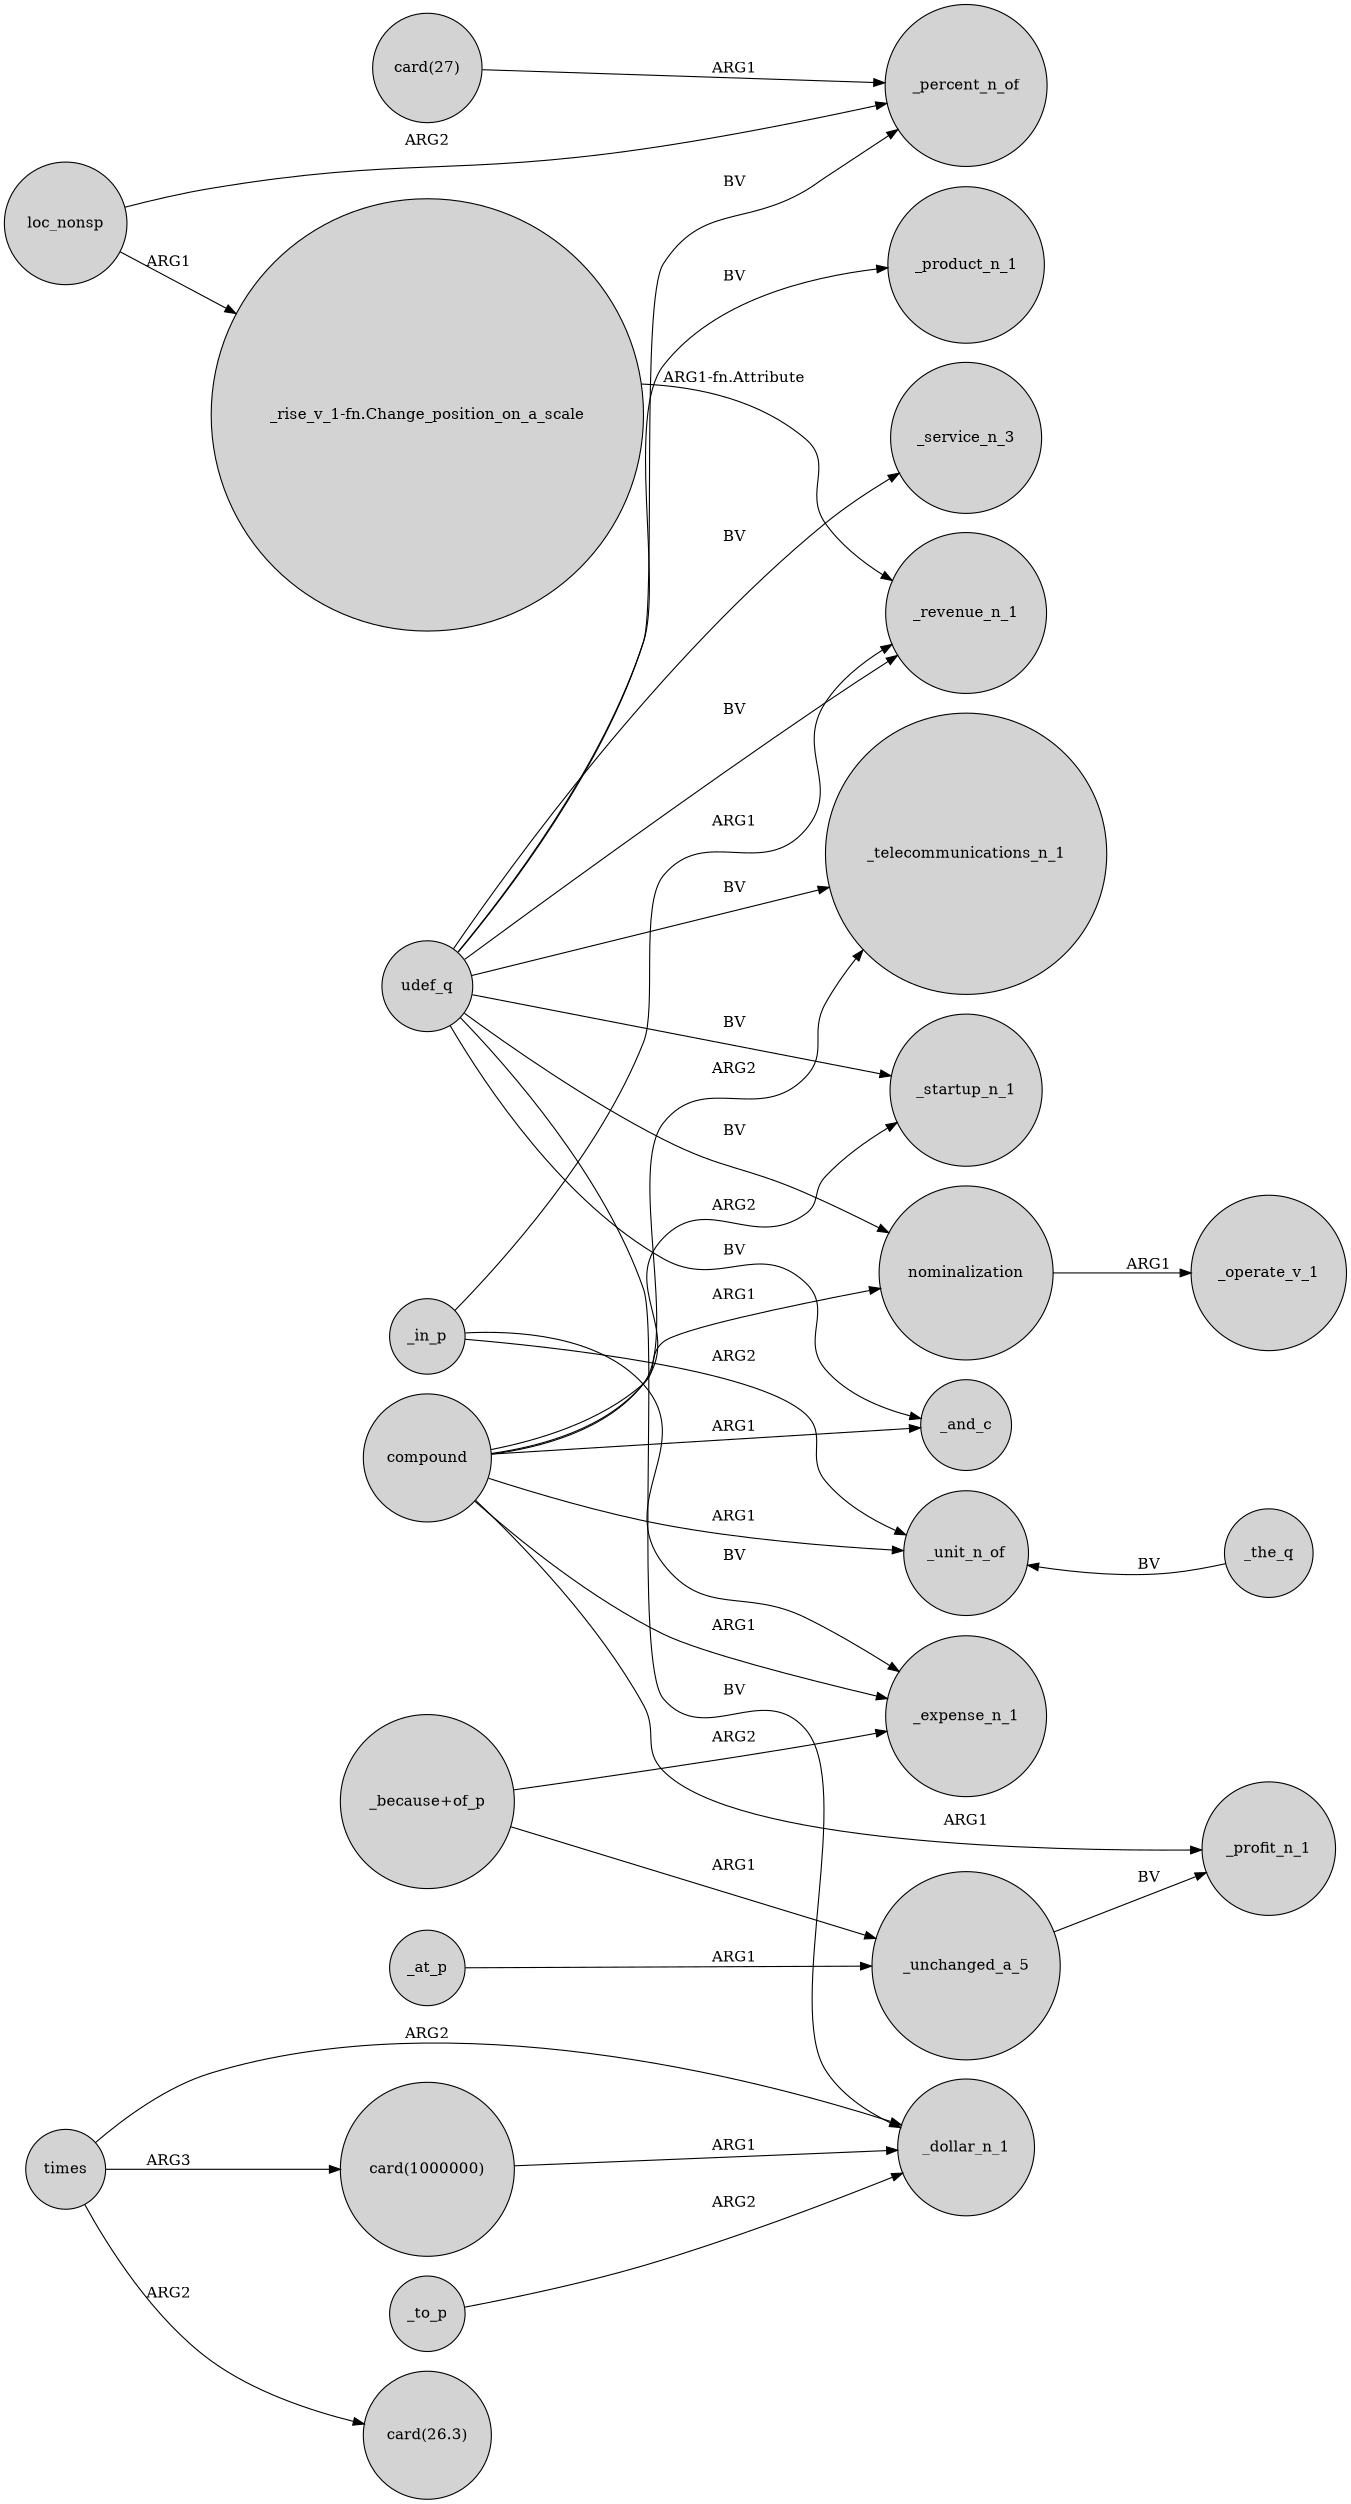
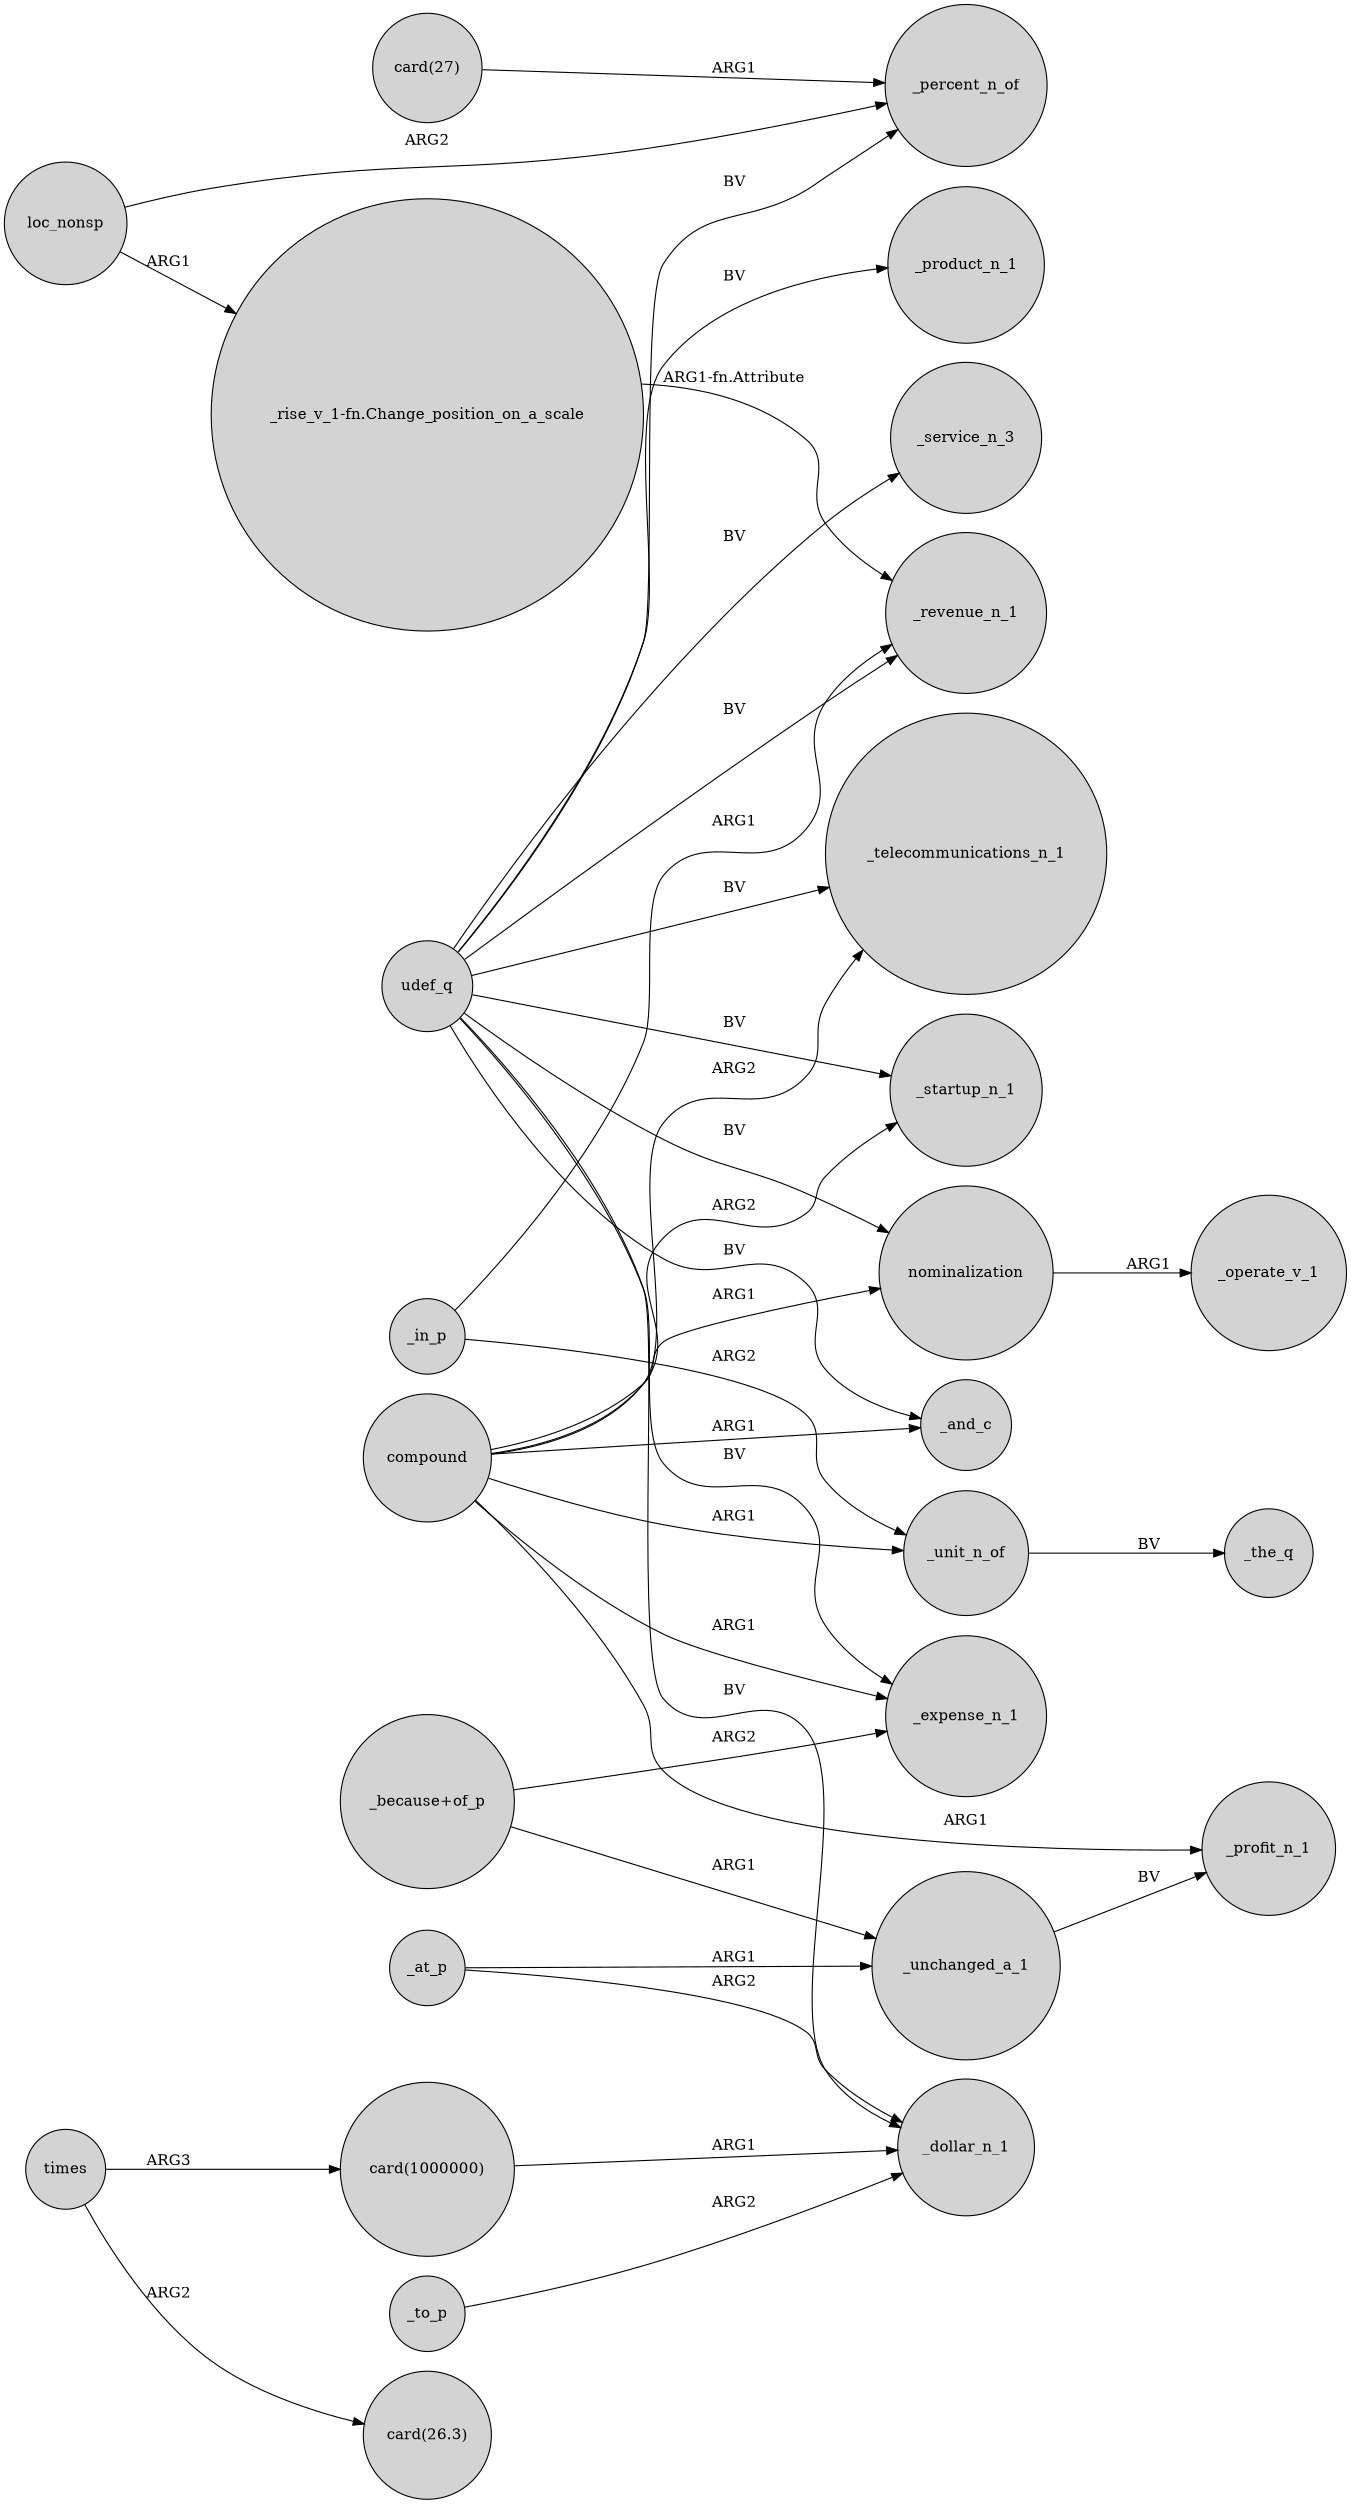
edge "_in_p" -> "_expense_n_1": now "udef_q" -> "_expense_n_1"
edge "_the_q" -> "_unit_n_of": reversed
node "_unchanged_a_5": label "_unchanged_a_5" -> "_unchanged_a_1"
edge "times" -> "_dollar_n_1": now "_at_p" -> "_dollar_n_1"
